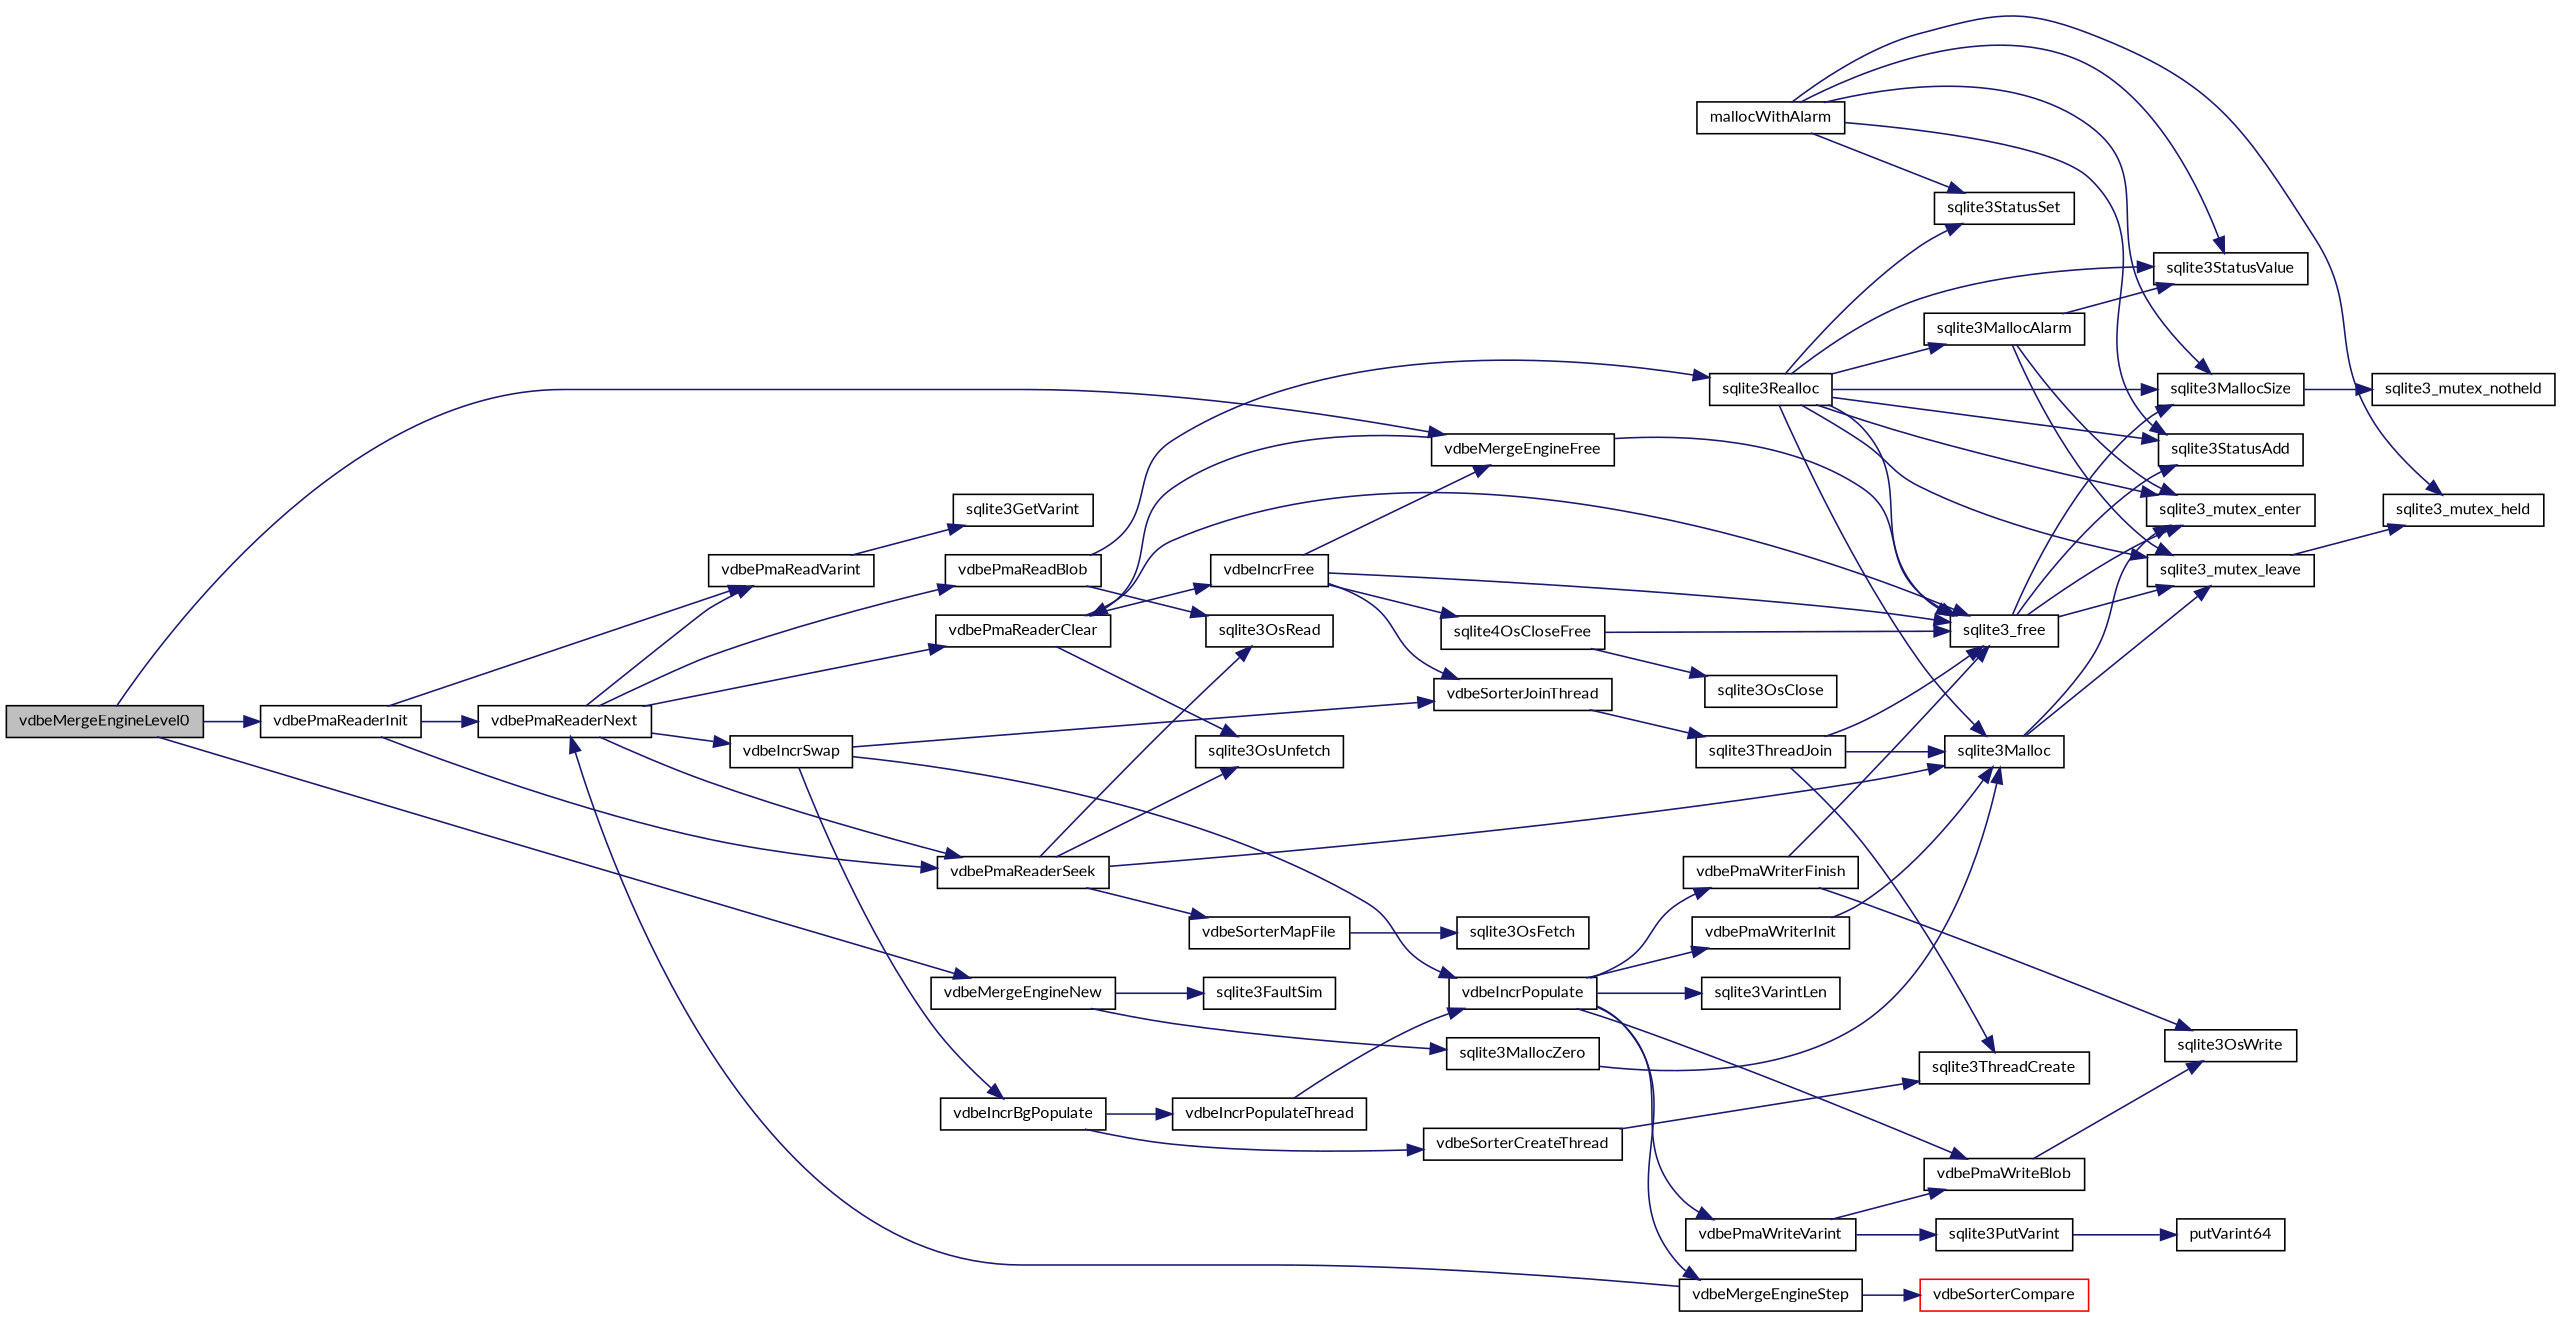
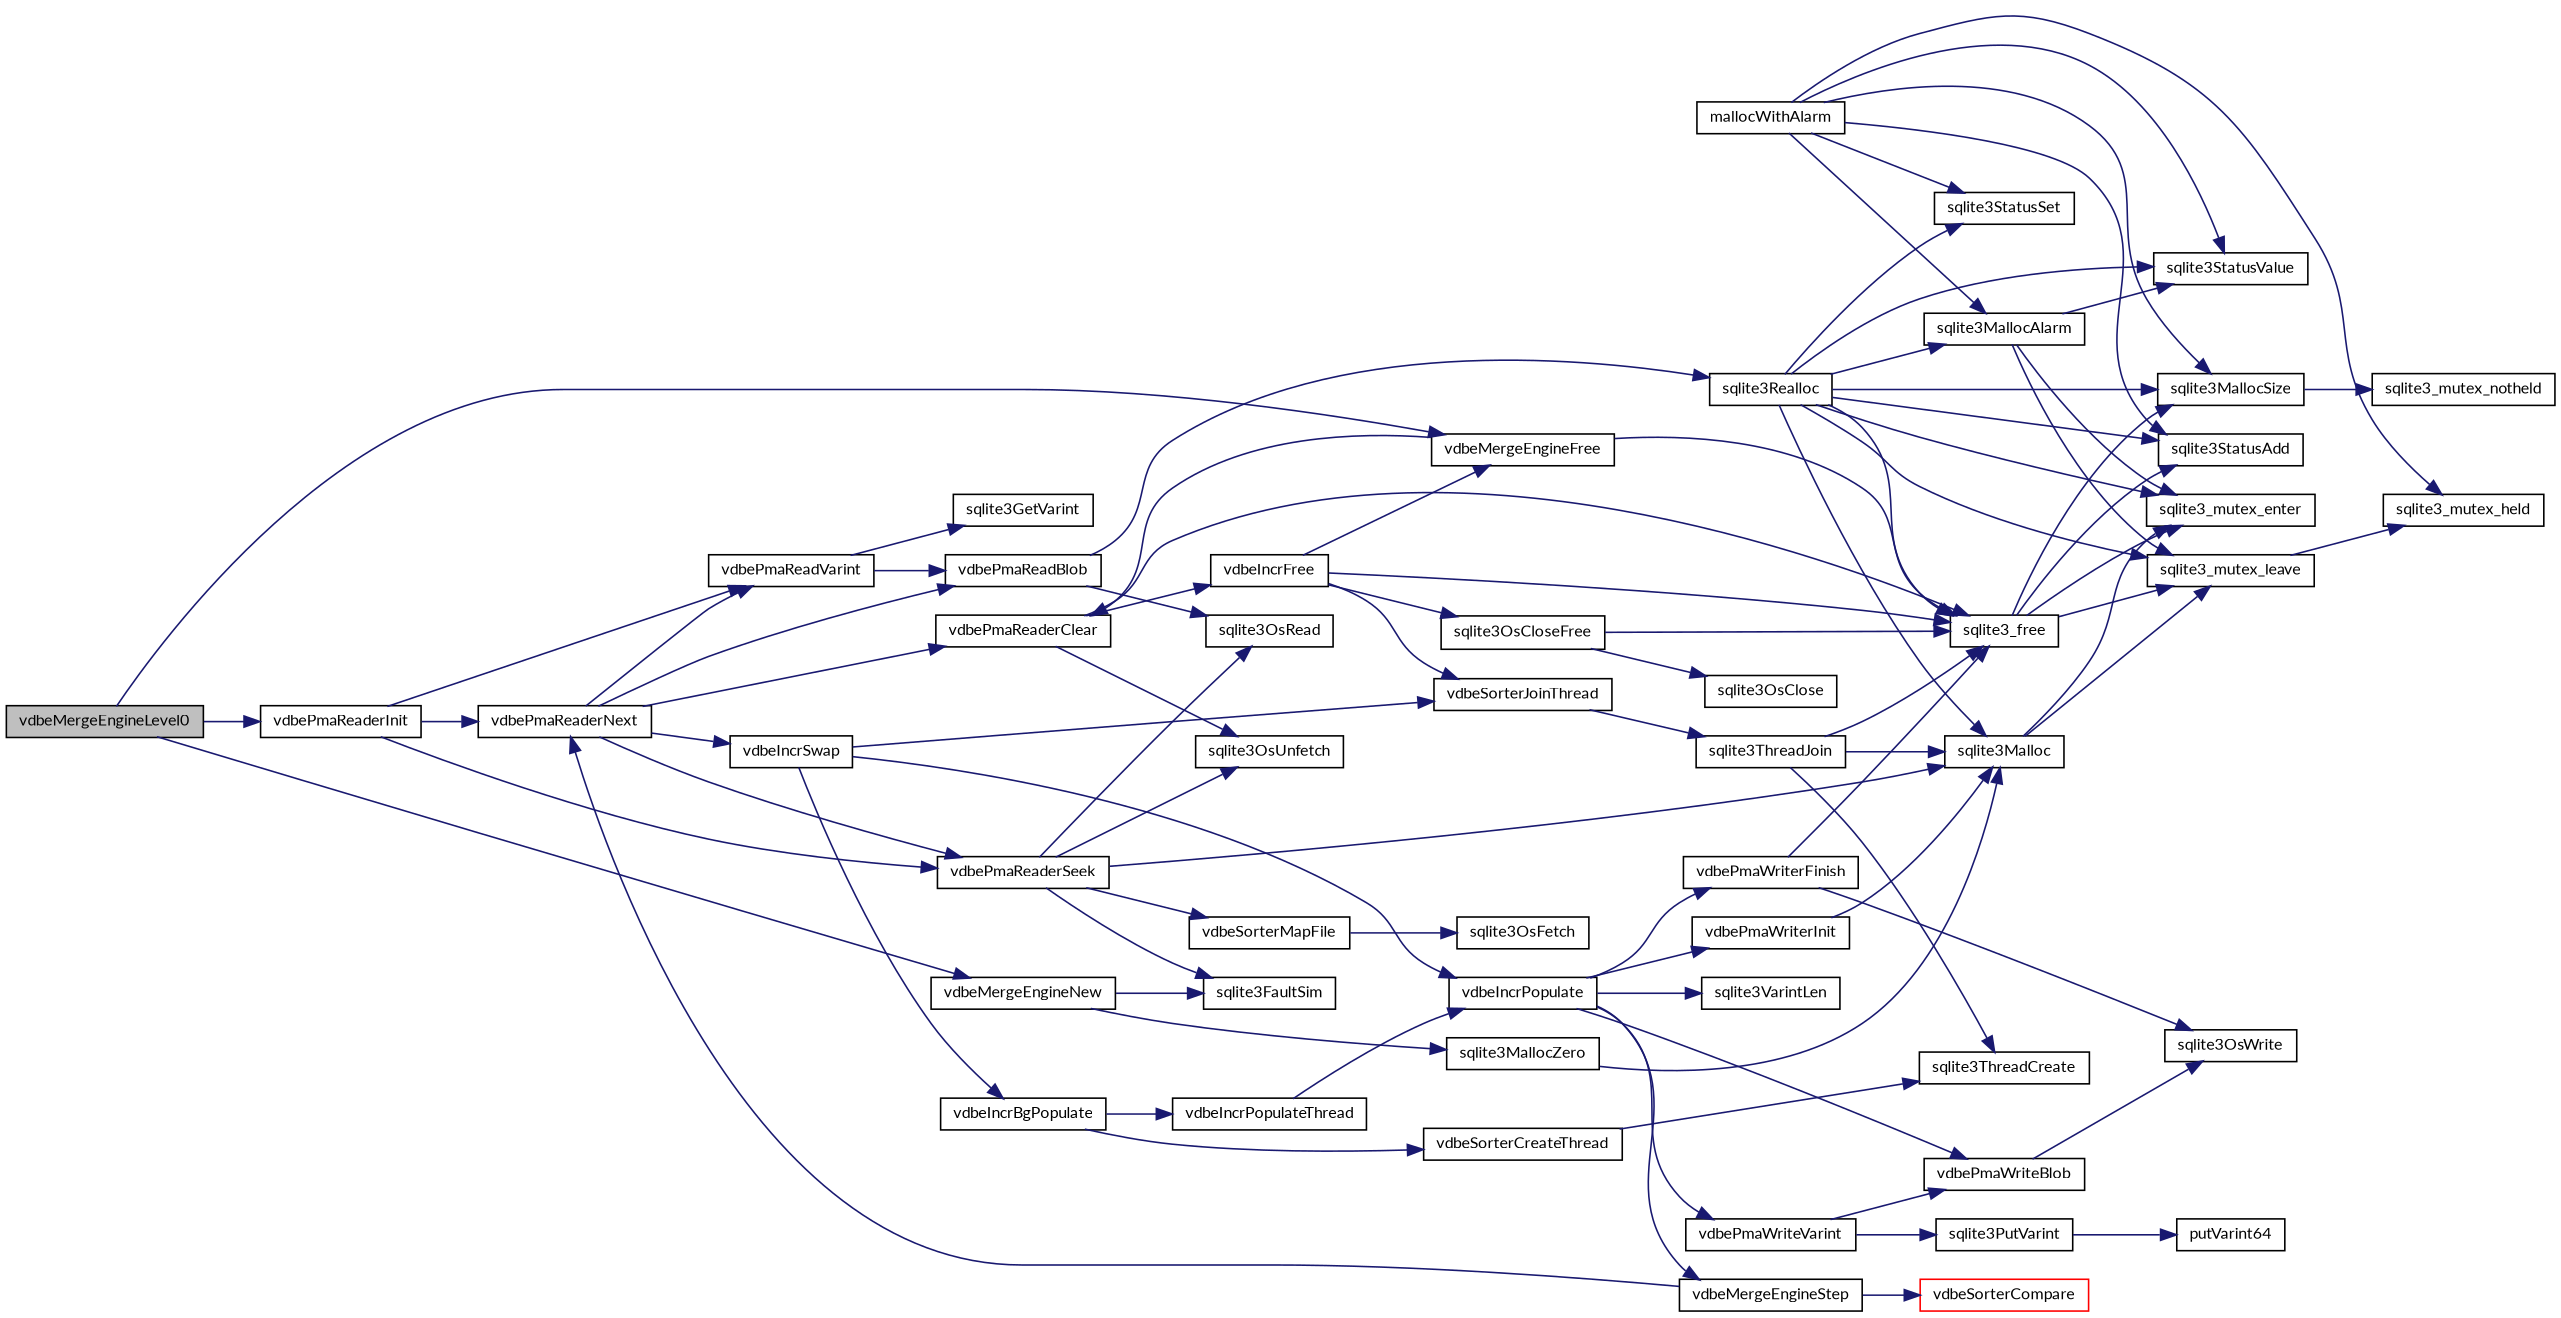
edge "mallocWithAlarm" -> "sqlite3MallocAlarm": added
edge "vdbePmaReadVarint" -> "vdbePmaReadBlob": added
node "sqlite4OsCloseFree": label "sqlite4OsCloseFree" -> "sqlite3OsCloseFree"
edge "vdbePmaReaderSeek" -> "sqlite3FaultSim": added
